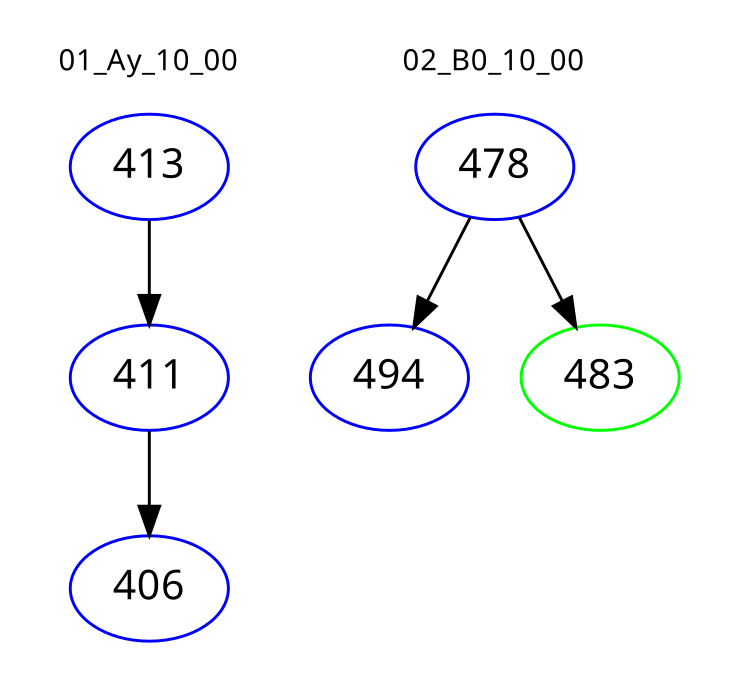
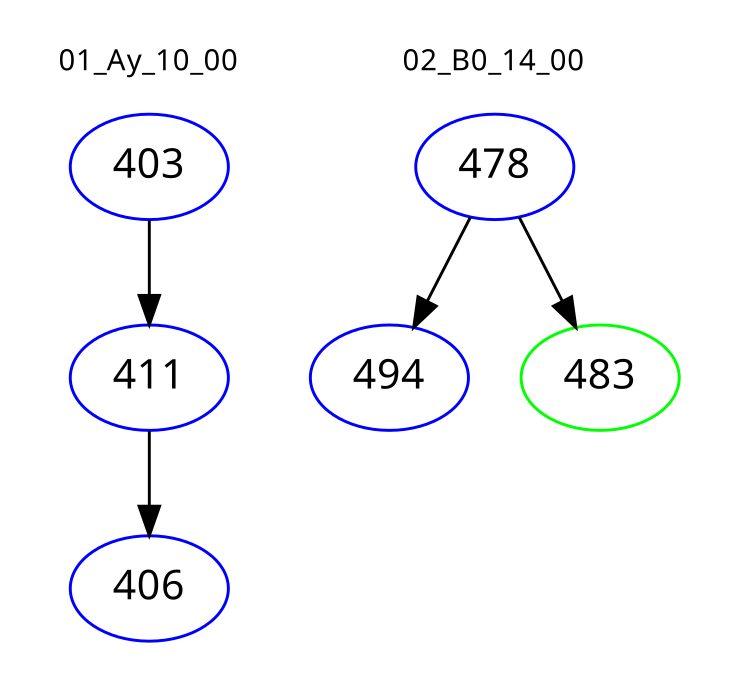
cluster "02_B0_10_00": label "02_B0_10_00" -> "02_B0_14_00"
node "413": label "413" -> "403"
